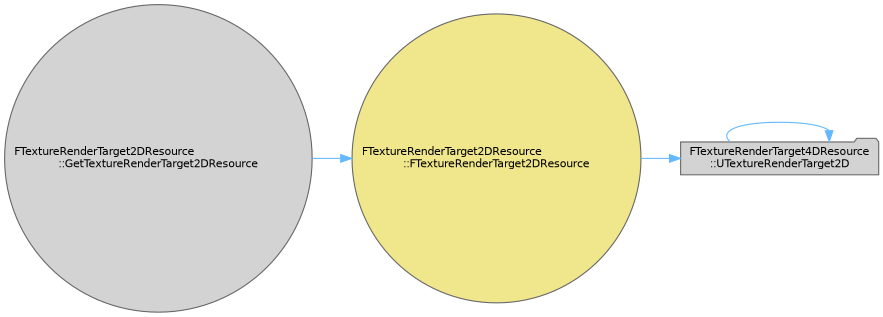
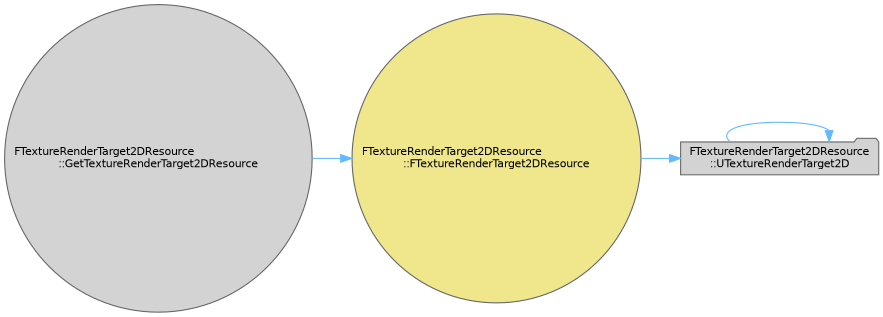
node "FTextureRenderTarget4DResource ::UTextureRenderTarget2D": label "FTextureRenderTarget4DResource ::UTextureRenderTarget2D" -> "FTextureRenderTarget2DResource ::UTextureRenderTarget2D"
